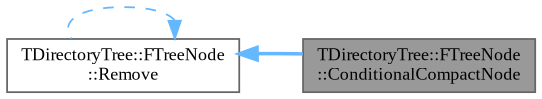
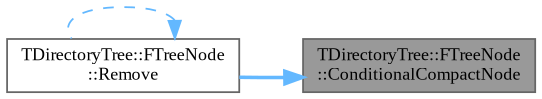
edge "TDirectoryTree::FTreeNode ::ConditionalCompactNode" -> "TDirectoryTree::FTreeNode ::Remove": reversed
